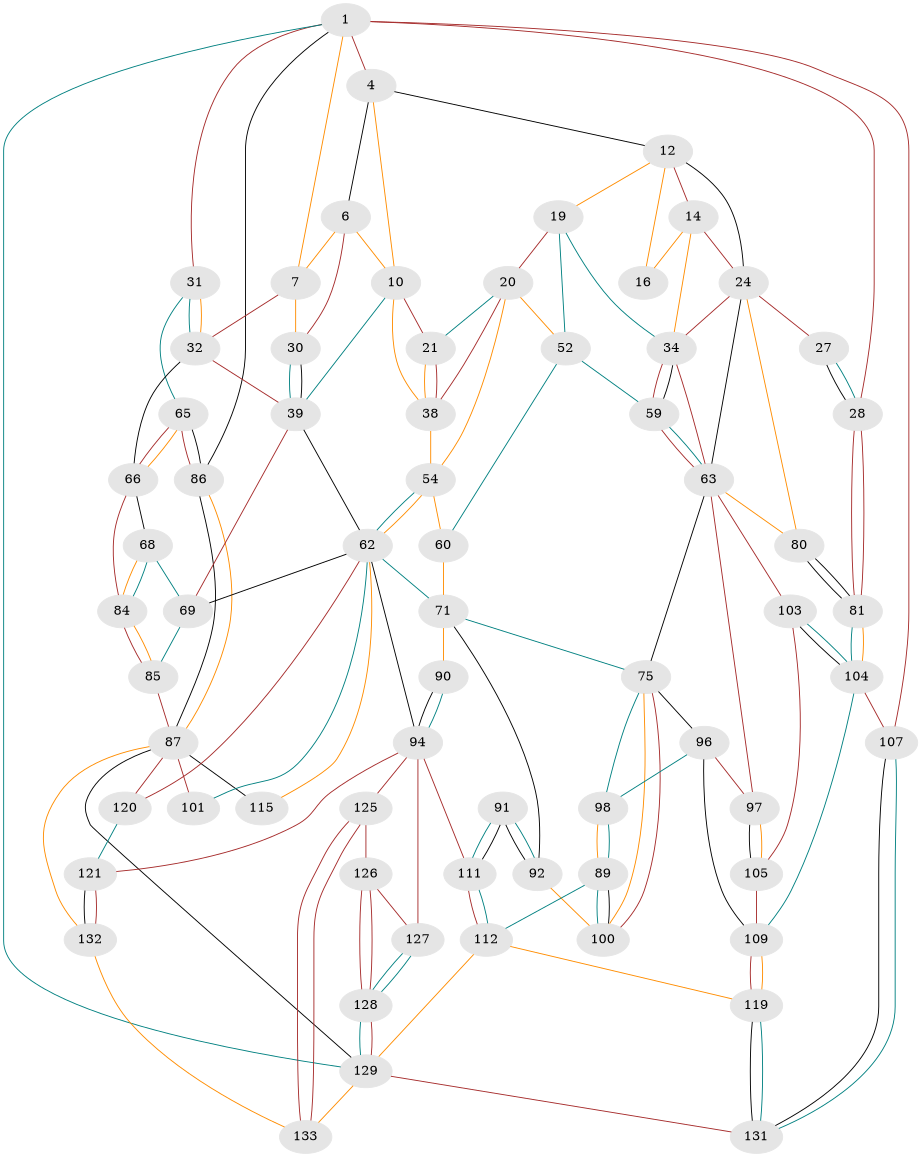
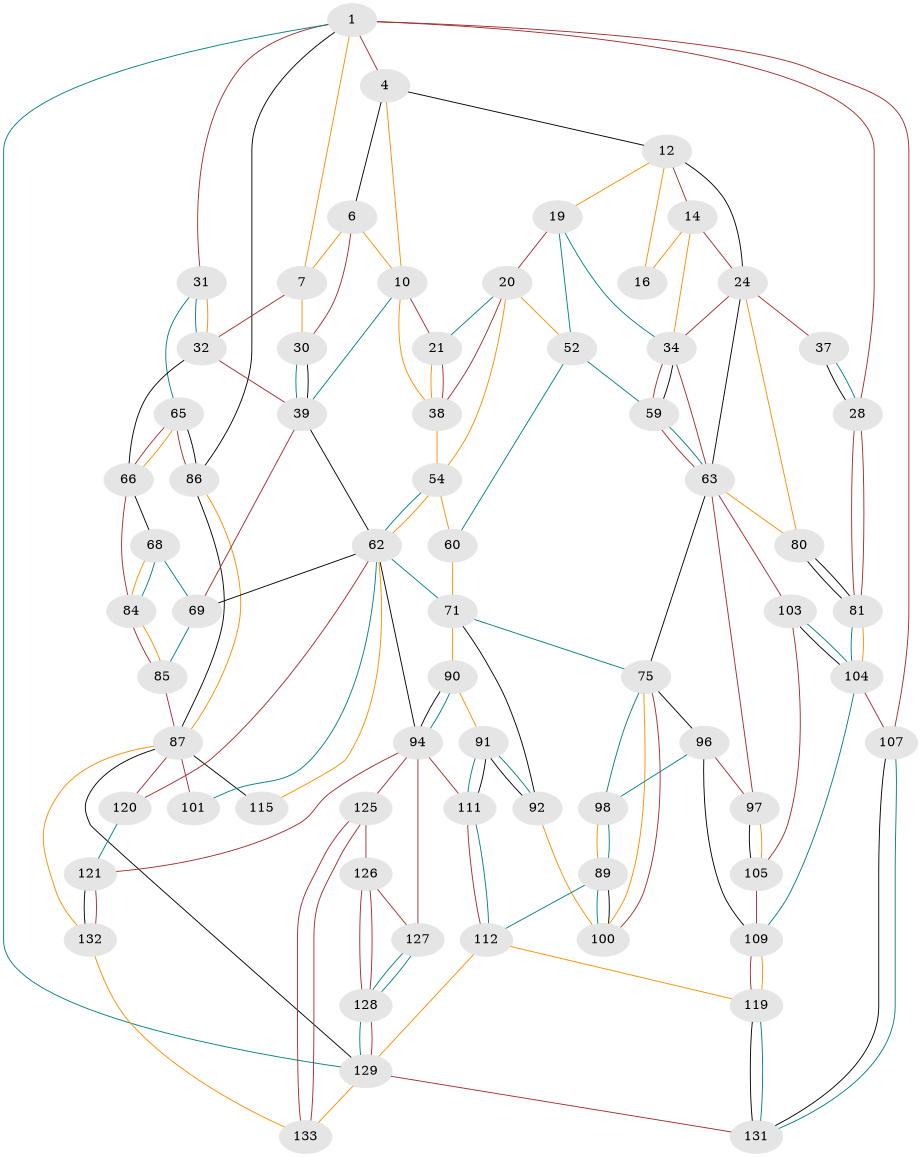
node "27": label "27" -> "37"
edge "90" -- "91": added
